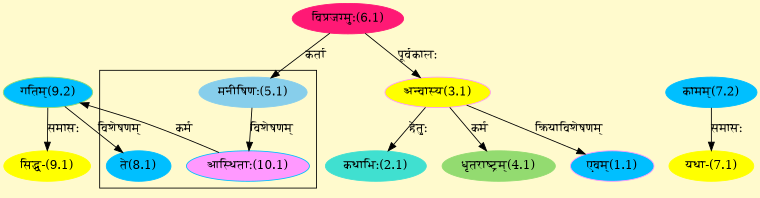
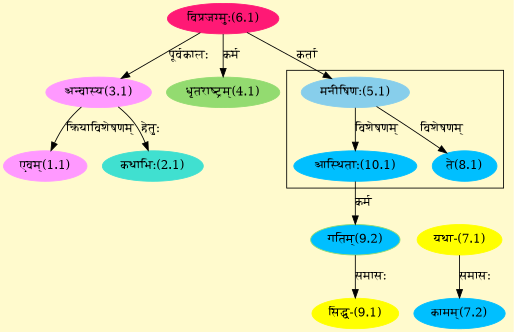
node "अन्वास्य(3.1)": fillcolor #ffff00 -> #ff99ff
edge "कामम्(7.2)" -> "यथा-(7.1)": reversed
edge "अन्वास्य(3.1)" -> "धृतराष्ट्रम्(4.1)": now "विप्रजग्मुः(6.1)" -> "धृतराष्ट्रम्(4.1)"
edge "गतिम्(9.2)" -> "ते(8.1)": now "मनीषिणः(5.1)" -> "ते(8.1)"
node "आस्थिताः(10.1)": fillcolor #ff99ff -> #00bfff
node "एवम्(1.1)": fillcolor #00bfff -> #ff99ff
